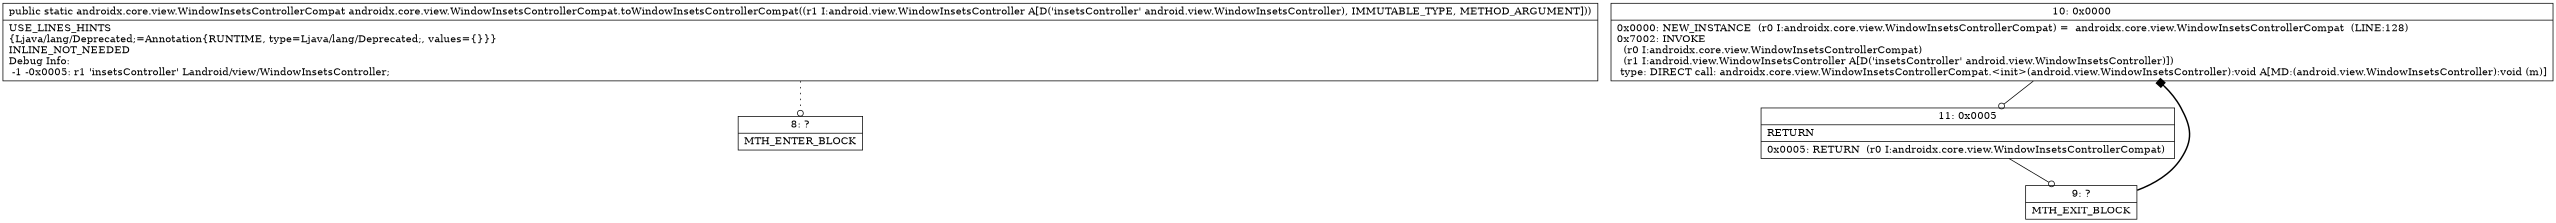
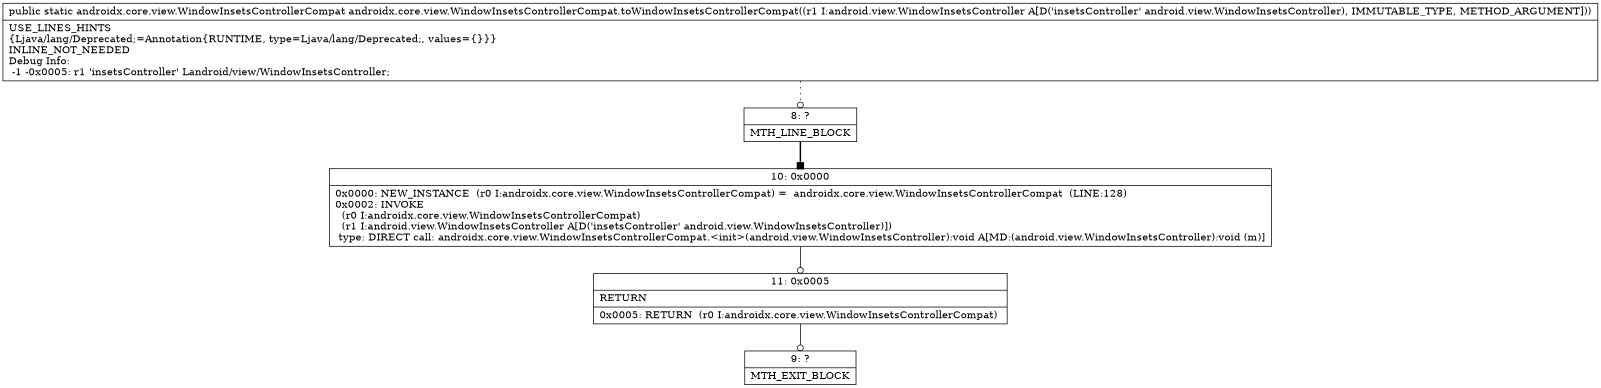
node "10: 0x0000": text "0x7002: INVOKE" -> "0x0002: INVOKE"
node "8: ?": text "MTH_ENTER_BLOCK" -> "MTH_LINE_BLOCK"
edge "9: ?" -> "10: 0x0000": now "8: ?" -> "10: 0x0000"
